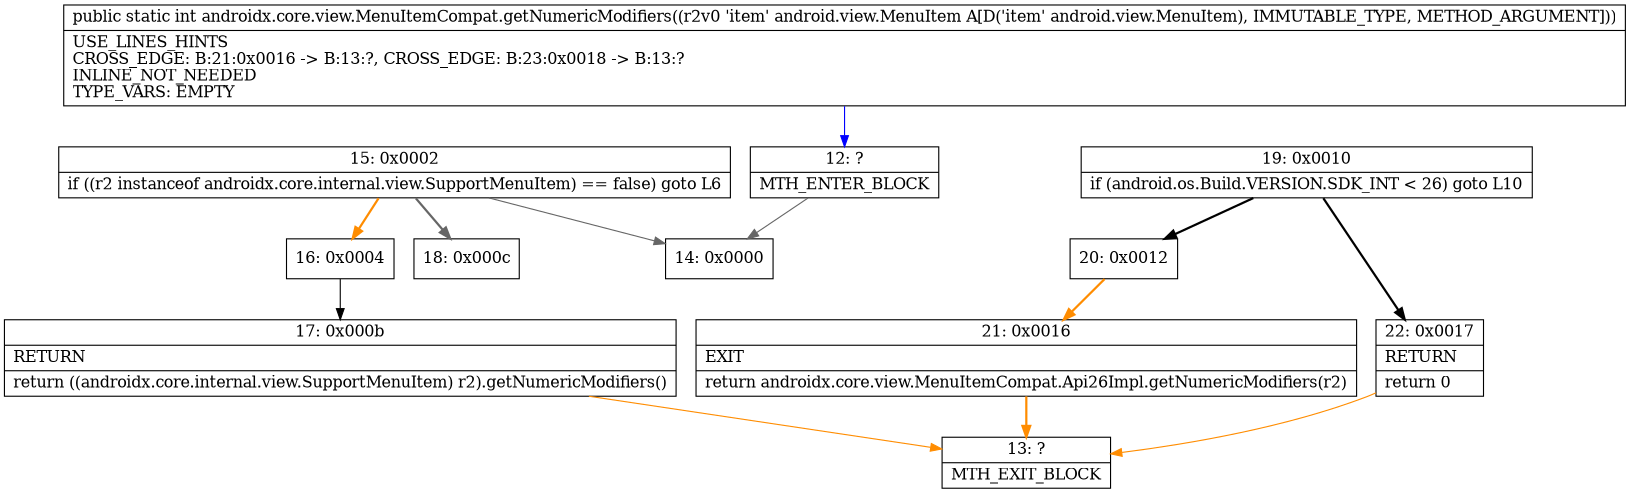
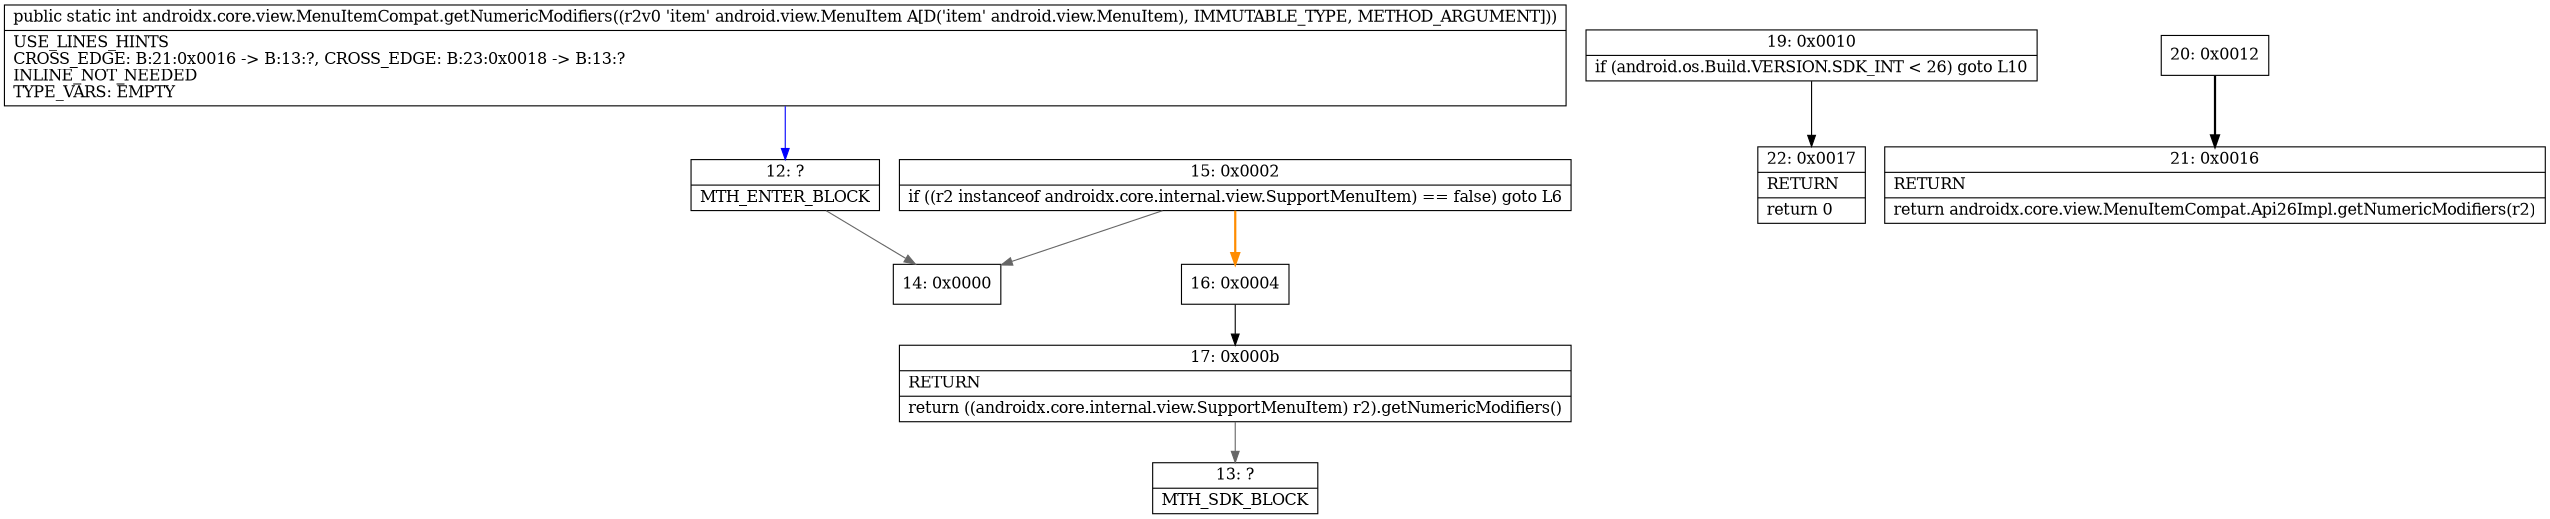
edge "19: 0x0010" -> "20: 0x0012": removed
edge "19: 0x0010" -> "22: 0x0017": style bold -> solid
node "18: 0x000c": removed
edge "20: 0x0012" -> "21: 0x0016": color darkorange -> black
node "21: 0x0016": text "EXIT" -> "RETURN"
edge "21: 0x0016" -> "13: ?": removed
edge "17: 0x000b" -> "13: ?": color darkorange -> gray40
edge "22: 0x0017" -> "13: ?": removed
node "13: ?": text "MTH_EXIT_BLOCK" -> "MTH_SDK_BLOCK"
